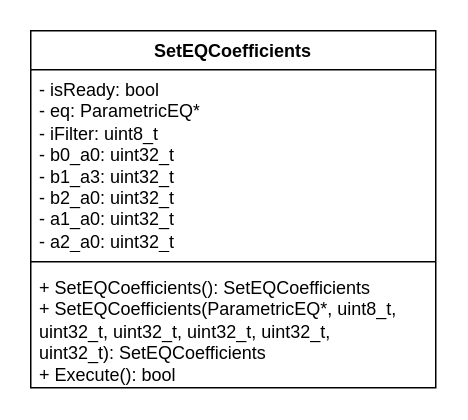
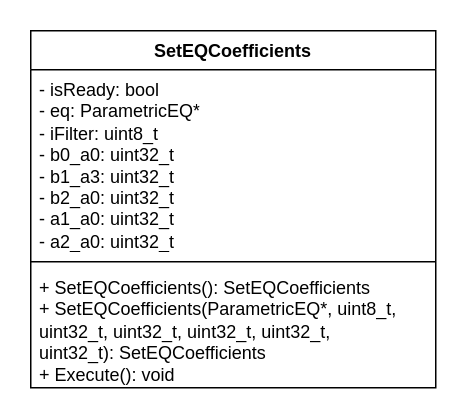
node "+ SetEQCoefficients(): SetEQCoefficients + SetEQCoefficients(ParametricEQ*, uint8_t, uint32_t, uint32_t, uint32_t, uint32_t, uint32_t): SetEQCoefficients + Execute(): bool": label "+ SetEQCoefficients(): SetEQCoefficients + SetEQCoefficients(ParametricEQ*, uint8_t, uint32_t, uint32_t, uint32_t, uint32_t, uint32_t): SetEQCoefficients + Execute(): bool" -> "+ SetEQCoefficients(): SetEQCoefficients + SetEQCoefficients(ParametricEQ*, uint8_t, uint32_t, uint32_t, uint32_t, uint32_t, uint32_t): SetEQCoefficients + Execute(): void"
